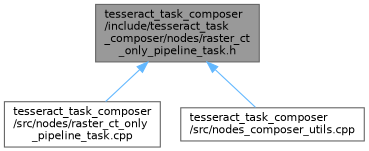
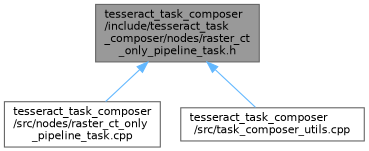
node "tesseract_task_composer /src/nodes_composer_utils.cpp": label "tesseract_task_composer /src/nodes_composer_utils.cpp" -> "tesseract_task_composer /src/task_composer_utils.cpp"
